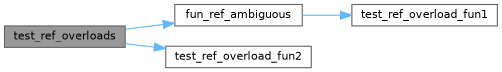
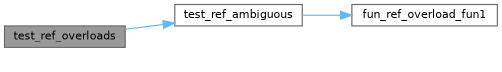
node "fun_ref_ambiguous": label "fun_ref_ambiguous" -> "test_ref_ambiguous"
node "test_ref_overload_fun1": label "test_ref_overload_fun1" -> "fun_ref_overload_fun1"
node "test_ref_overload_fun2": removed
